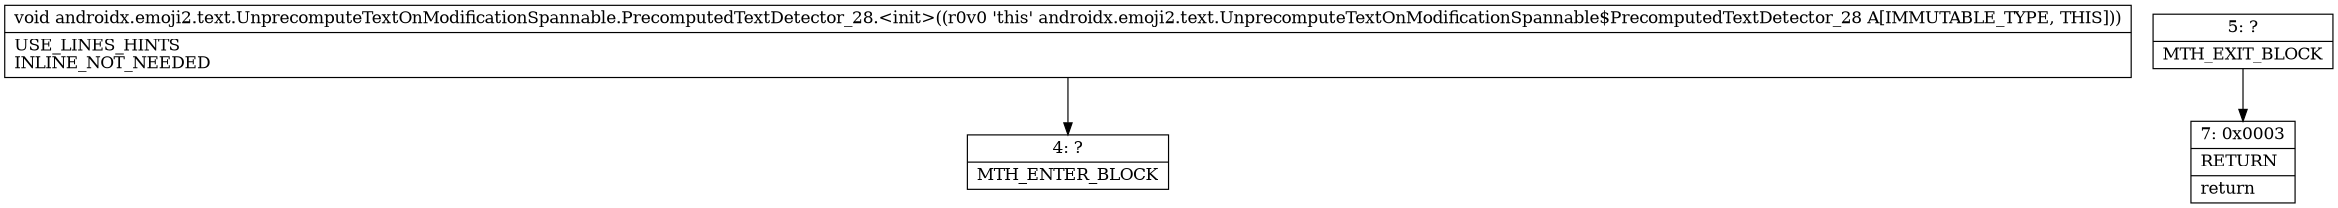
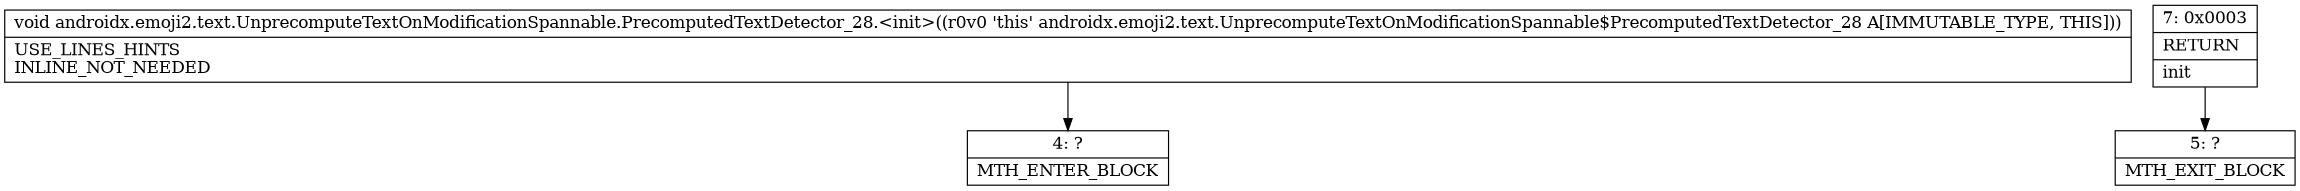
edge "5: ?" -> "7: 0x0003": reversed
node "7: 0x0003": text "return" -> "init"
